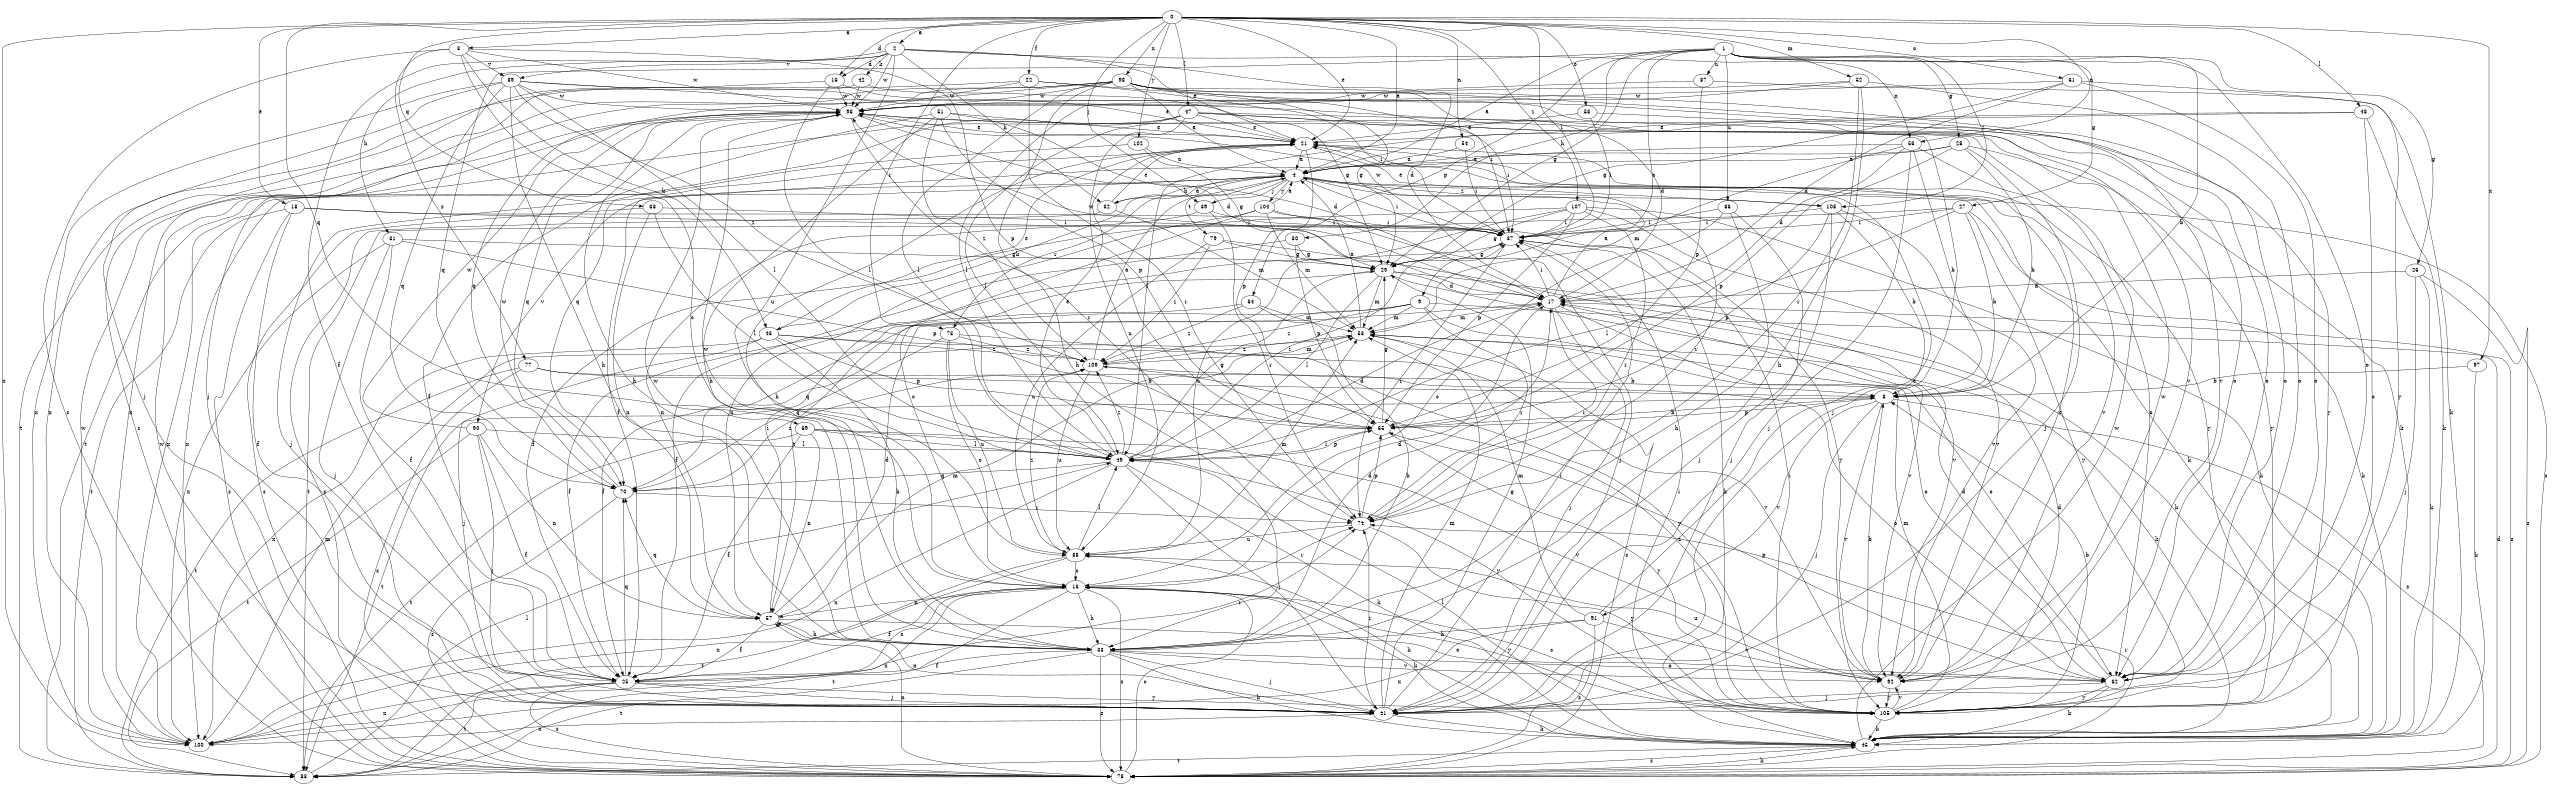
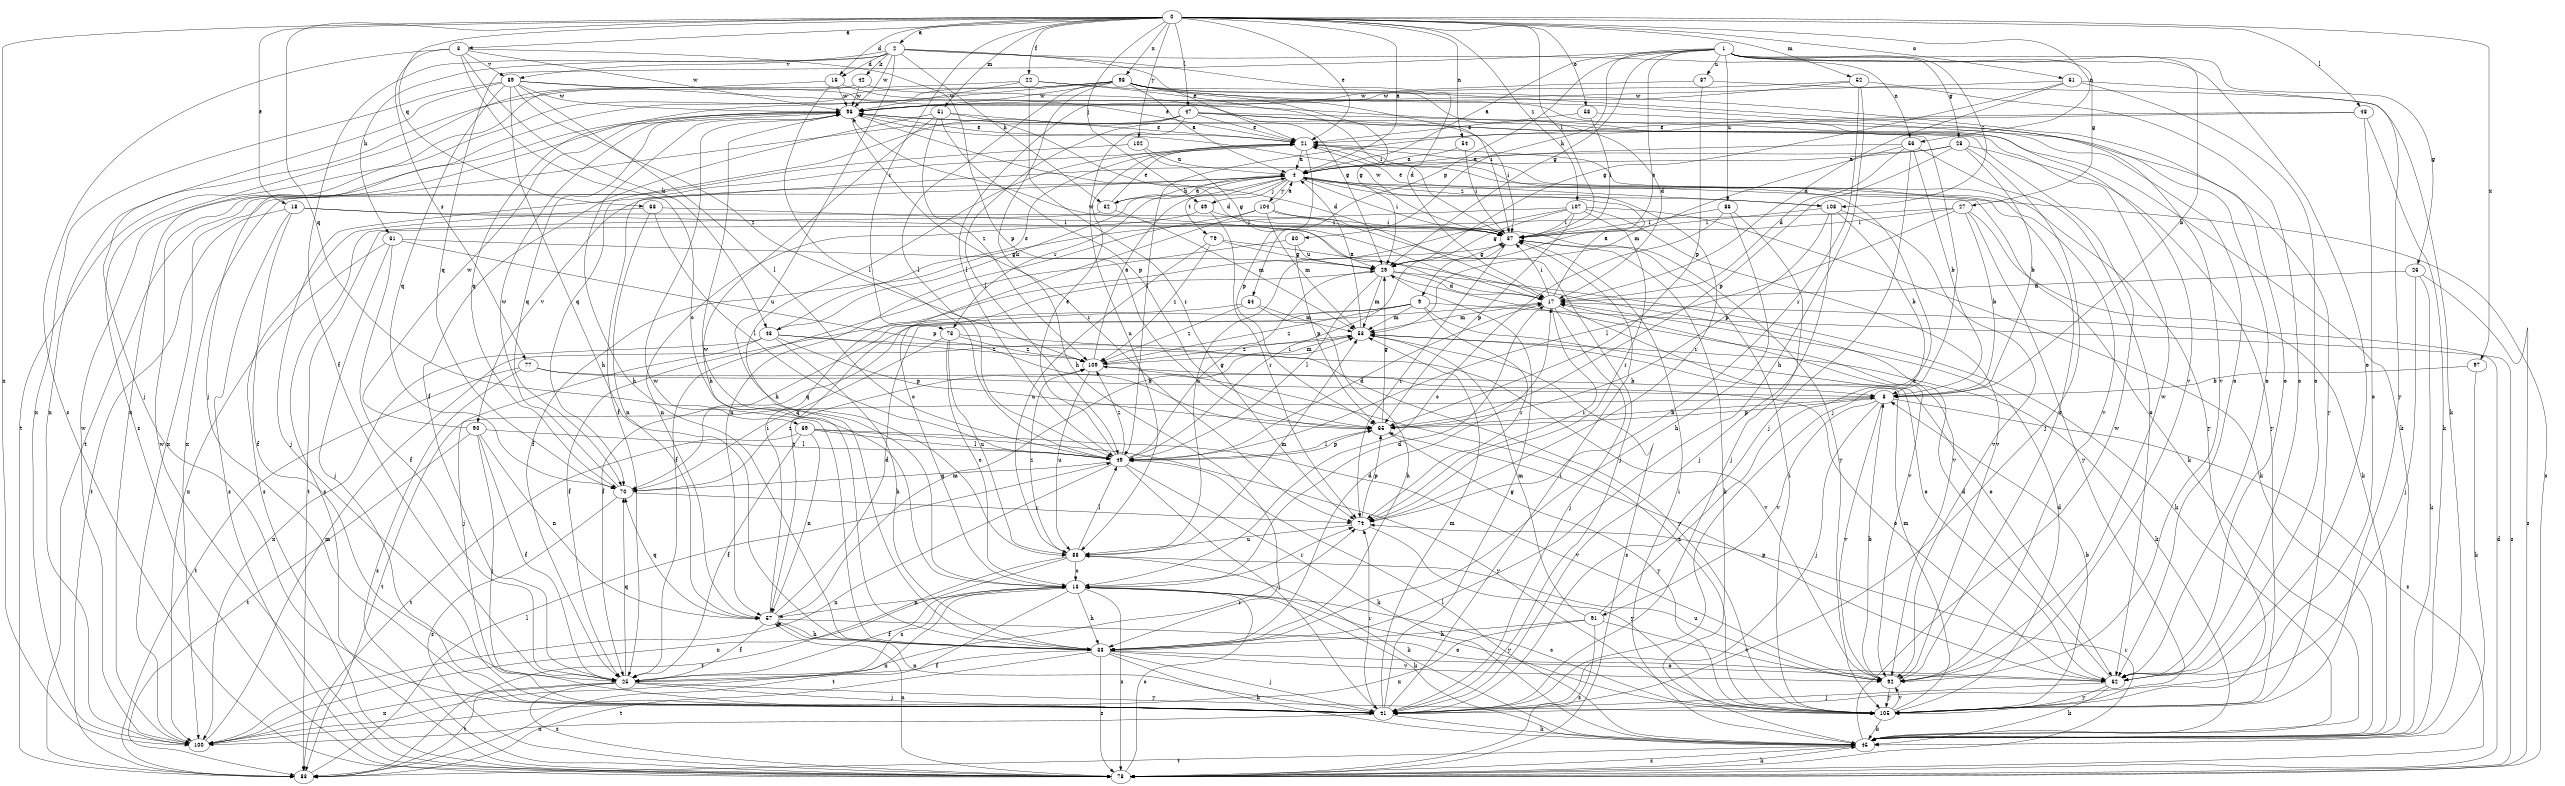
edge "0" -> "51": added, label "m"
edge "30" -> "29": label "g" -> "u"
